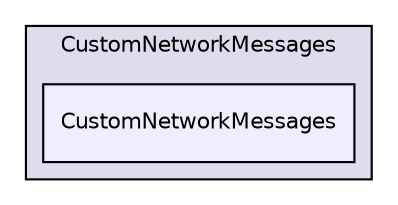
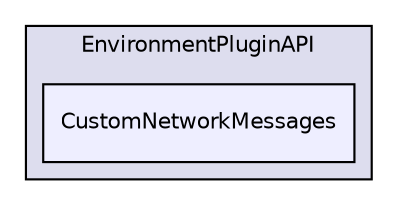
cluster "CustomNetworkMessages": label "CustomNetworkMessages" -> "EnvironmentPluginAPI"
